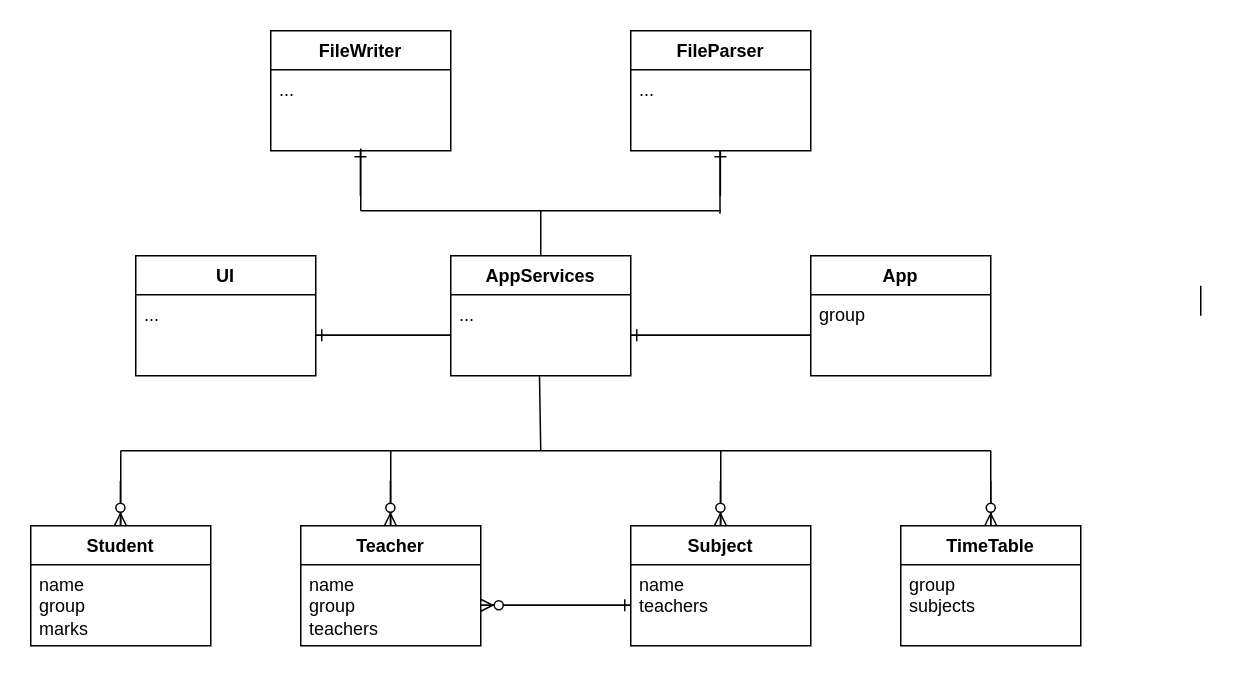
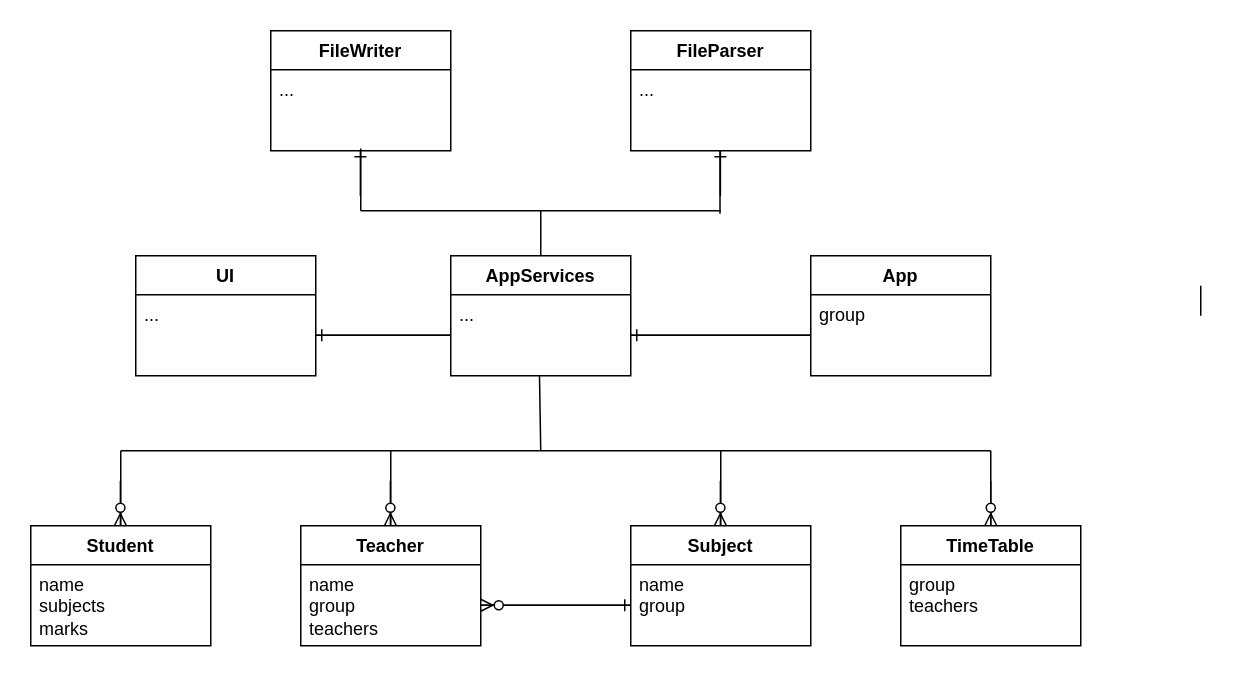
node "name teachers": label "name teachers" -> "name group"
node "group subjects": label "group subjects" -> "group teachers"
node "name group marks": label "name group marks" -> "name subjects marks"
